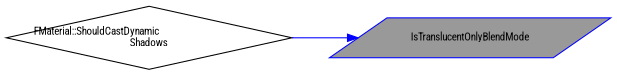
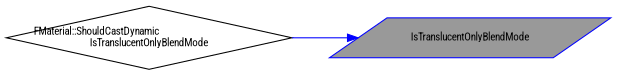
node "FMaterial::ShouldCastDynamic Shadows": label "FMaterial::ShouldCastDynamic Shadows" -> "FMaterial::ShouldCastDynamic IsTranslucentOnlyBlendMode"
